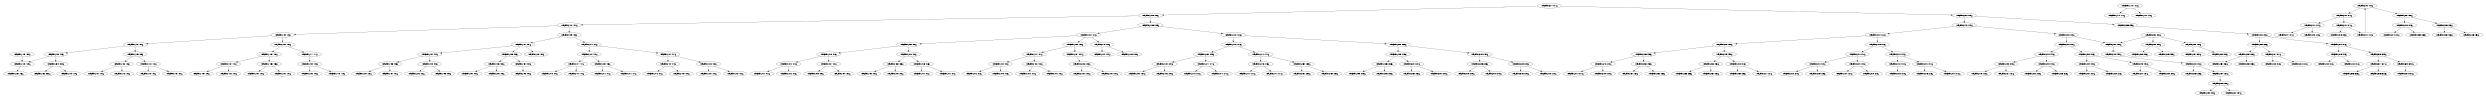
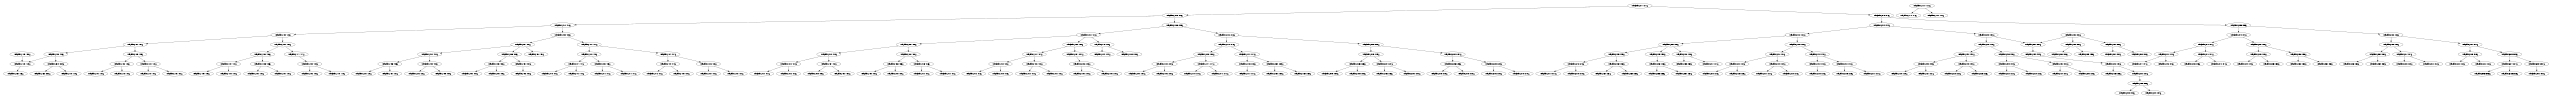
edge "Node{data=[4917, 4917]}" -> "Node{data=[4918, 4918]}": now "Node{data=[4955, 4955]}" -> "Node{data=[4918, 4918]}"
edge "Node{data=[4858, 4858]}" -> "Node{data=[4860, 4860]}": now "Node{data=[4854, 4854]}" -> "Node{data=[4860, 4860]}"
node "Node{data=[2214, 2214]}": removed
